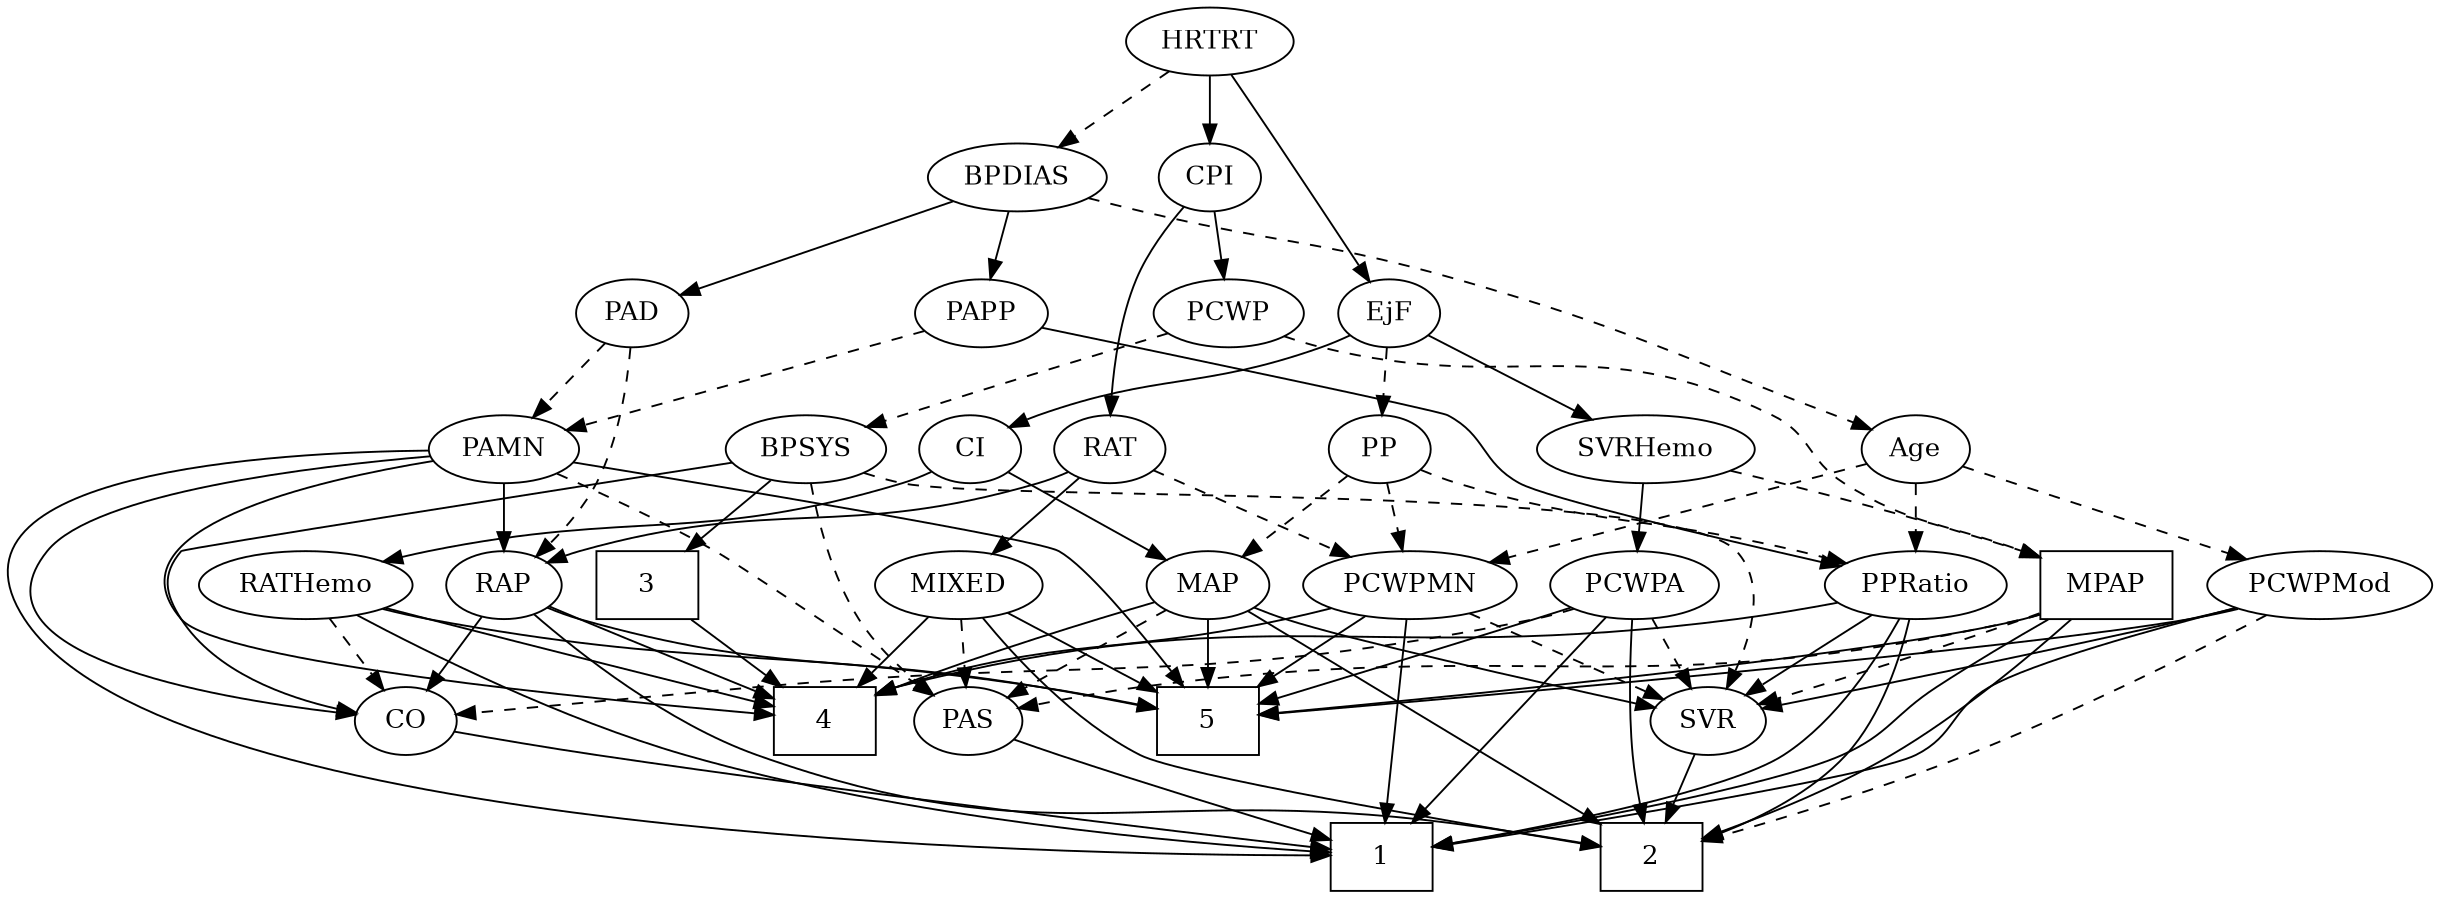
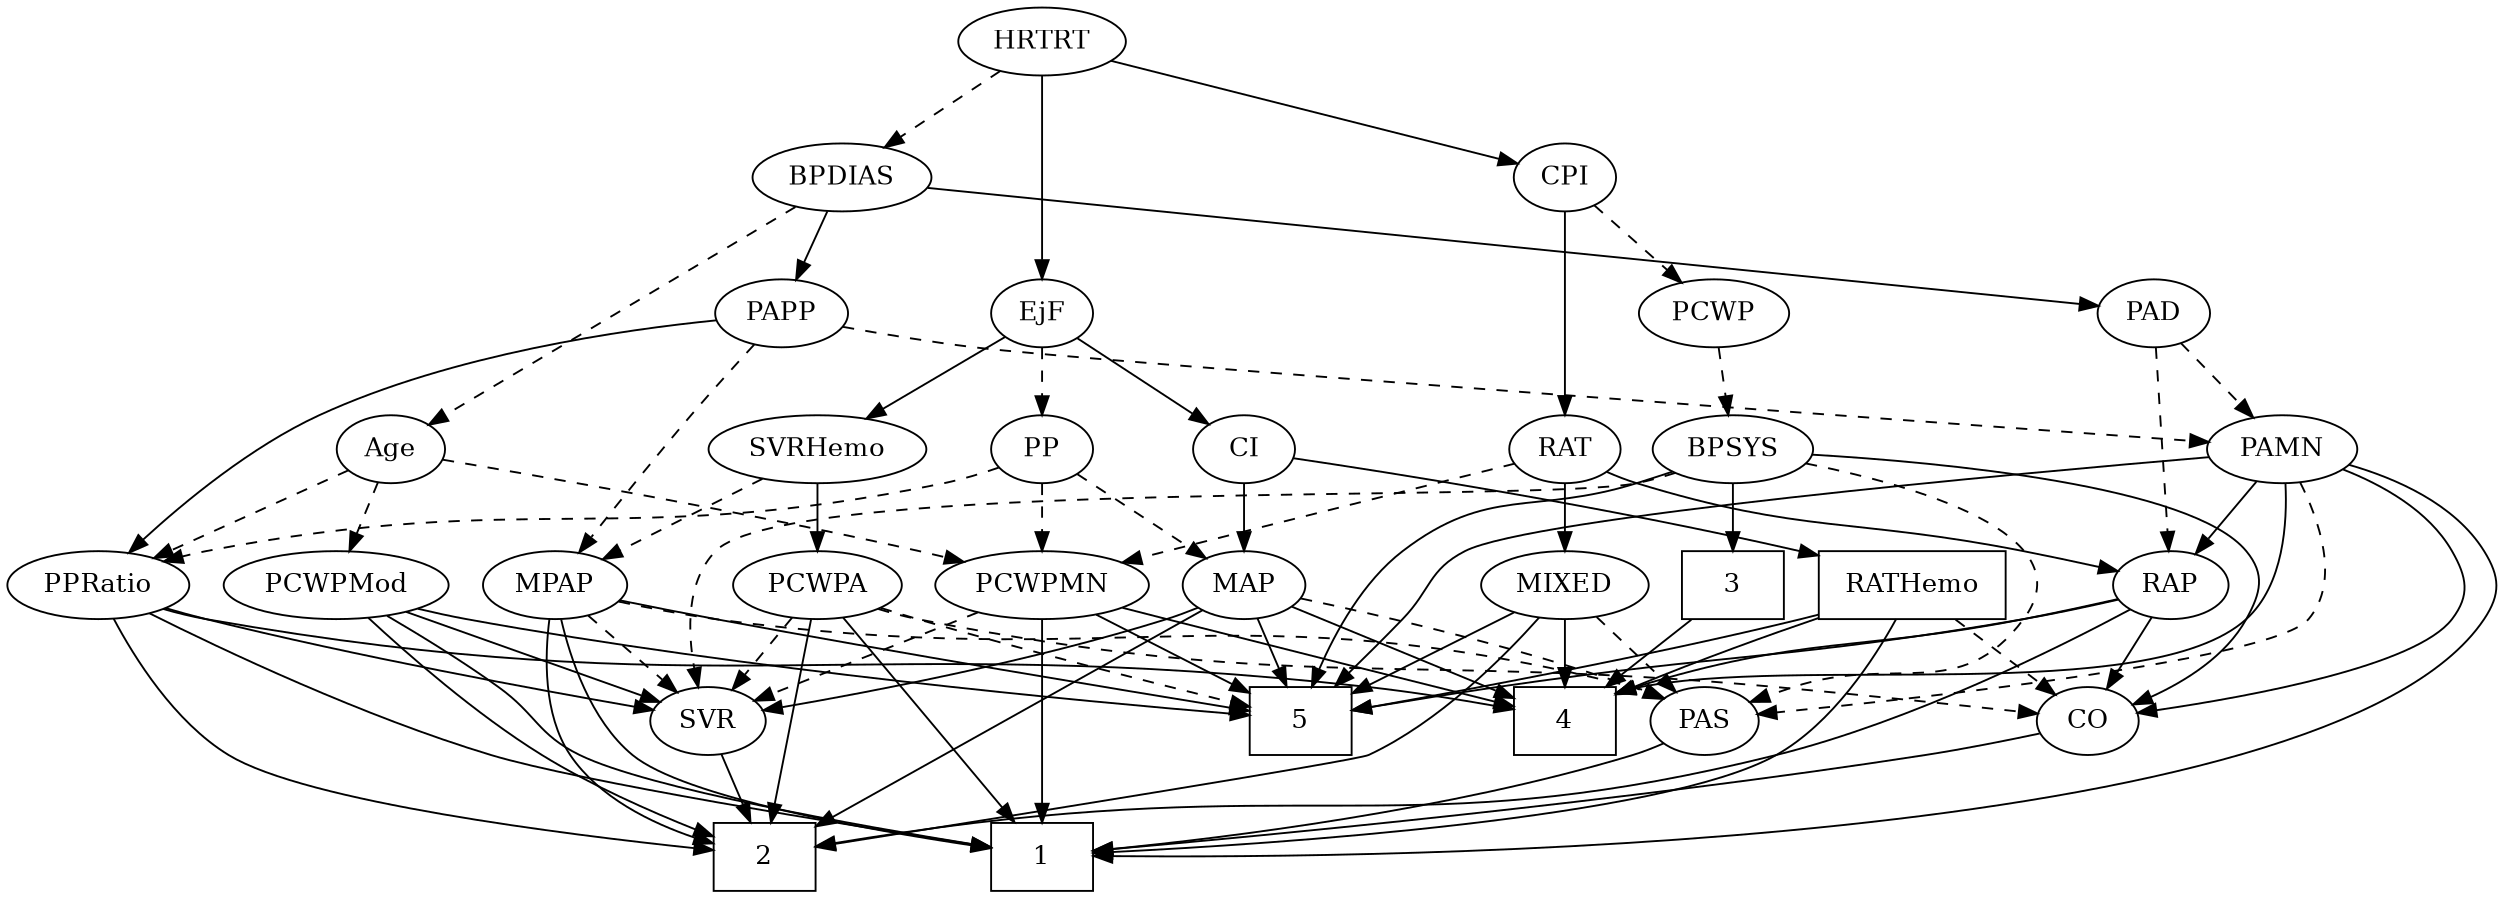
edge "CPI" -> "PCWP": style solid -> dashed
edge "PCWP" -> "MPAP": now "PAPP" -> "MPAP"
edge "BPSYS" -> "5": added
node "RATHemo": shape ellipse -> box
node "MPAP": shape box -> ellipse
edge "PCWPA" -> "5": style solid -> dashed
edge "PCWPMod" -> "2": style dashed -> solid
